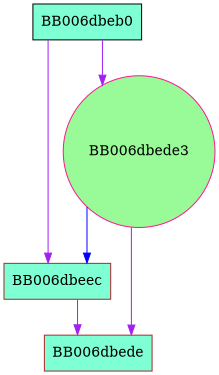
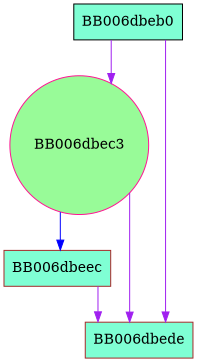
edge "BB006dbeb0" -> "BB006dbeec": now "BB006dbeb0" -> "BB006dbede"
node "BB006dbede3": label "BB006dbede3" -> "BB006dbec3"
